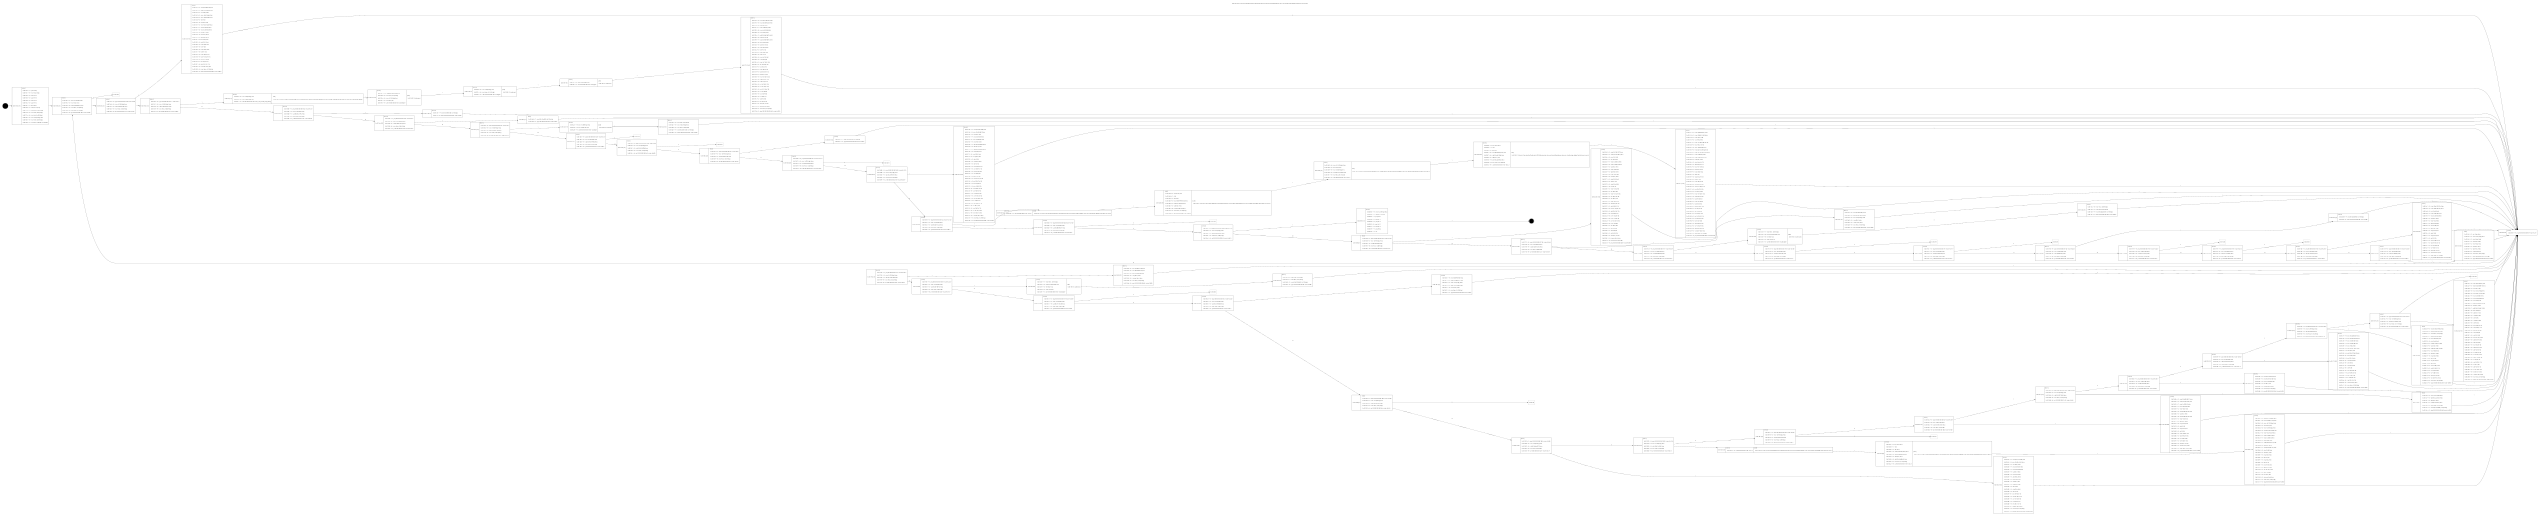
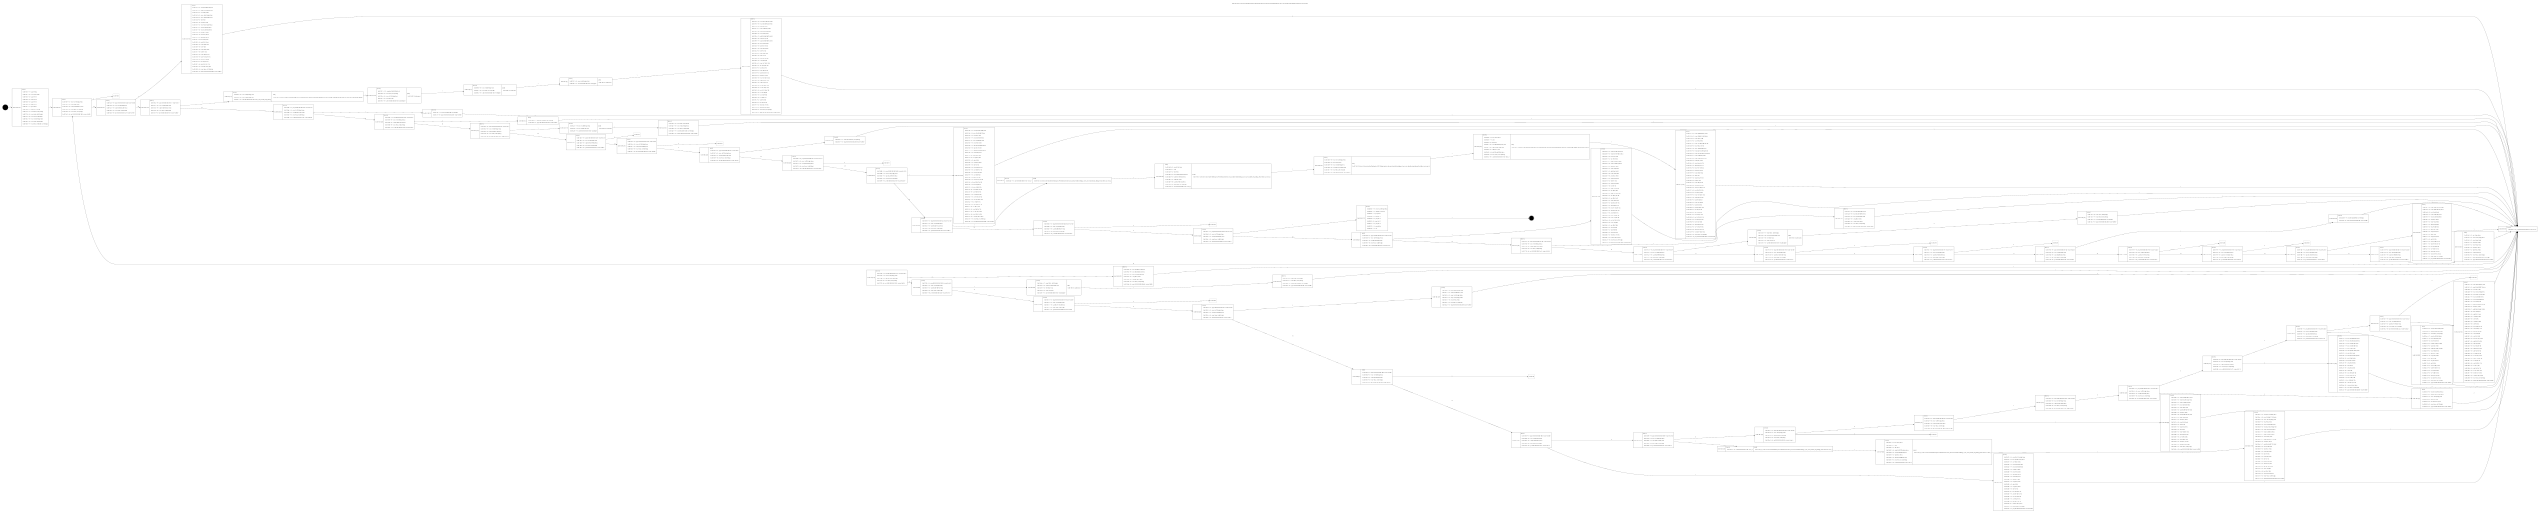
node "0x401c24 [31]": removed
